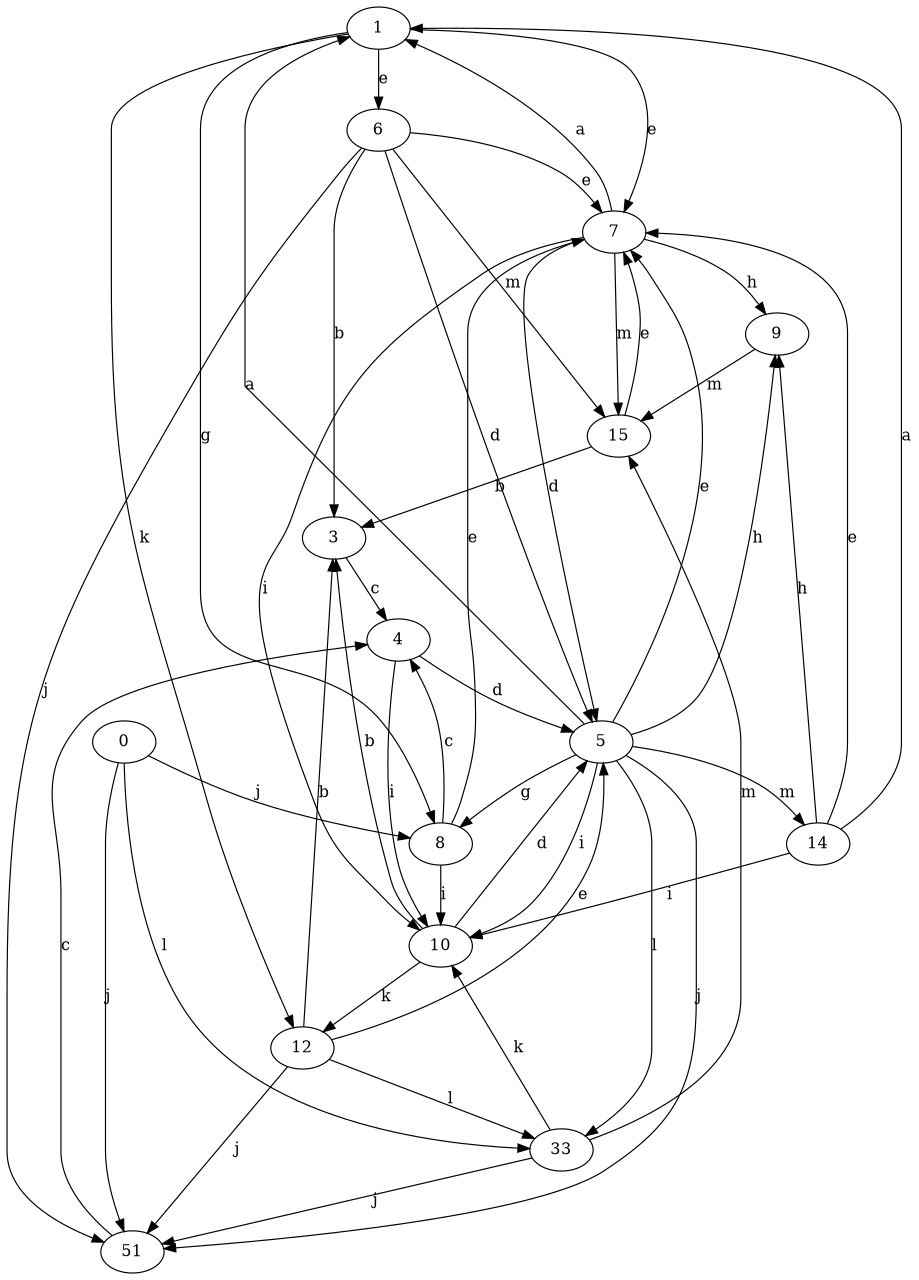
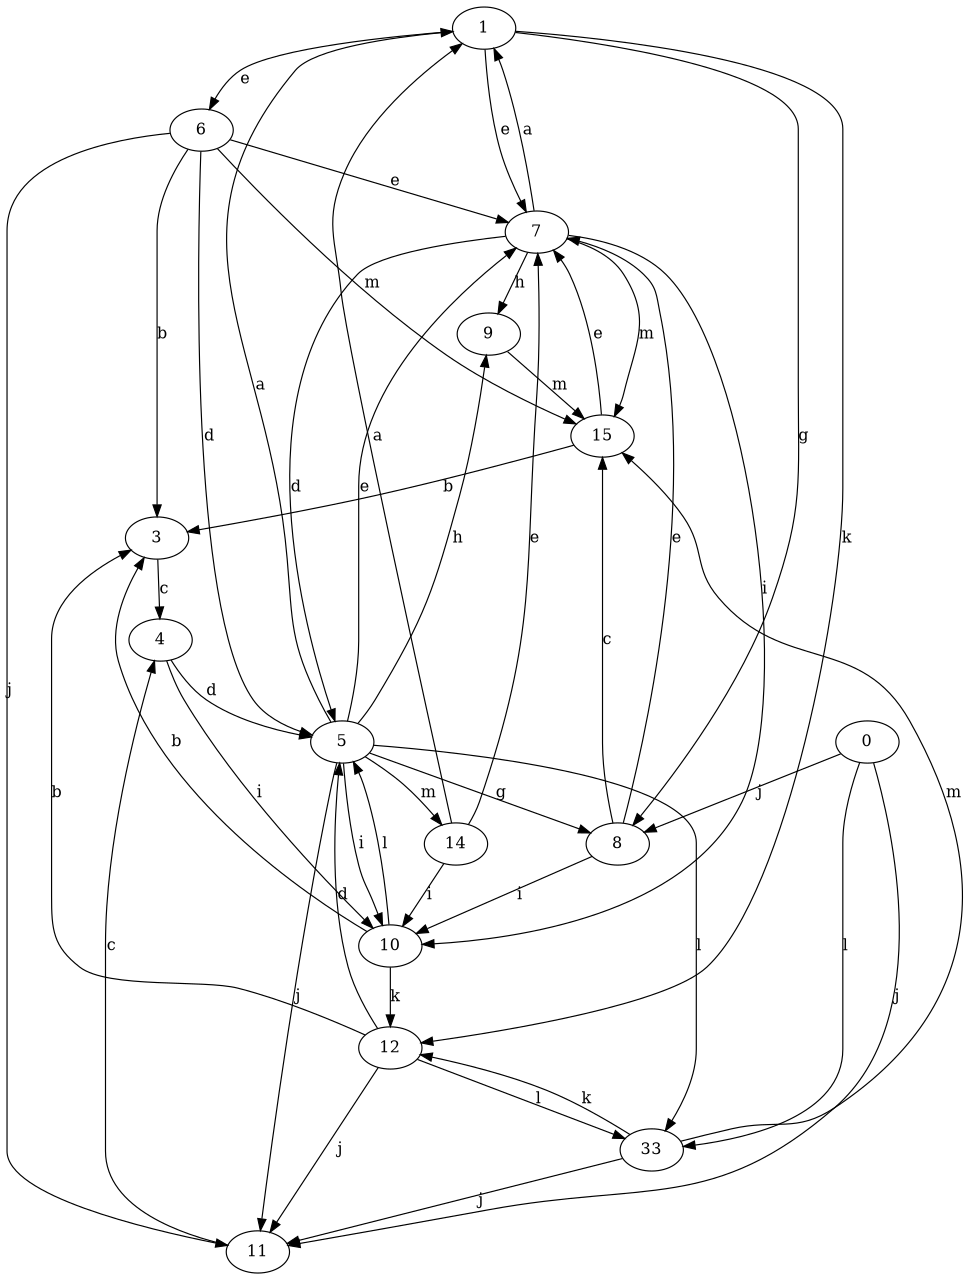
edge "14" -> "9": removed, label "h"
edge "8" -> "4": now "8" -> "15"
edge "10" -> "5": label "d" -> "l"
edge "12" -> "5": label "e" -> "d"
edge "33" -> "10": now "33" -> "12"
node "51": label "51" -> "11"
